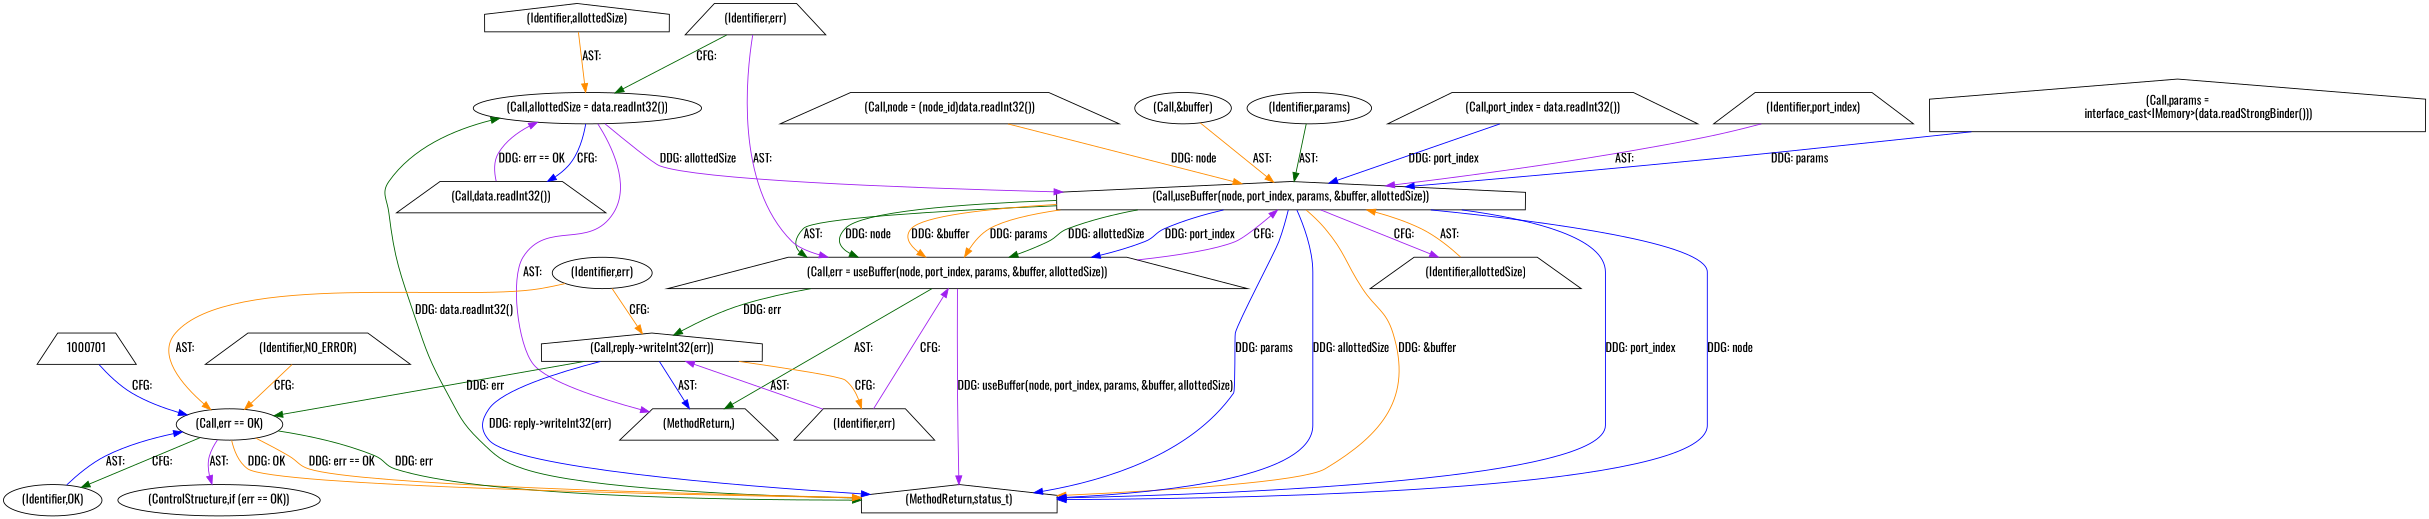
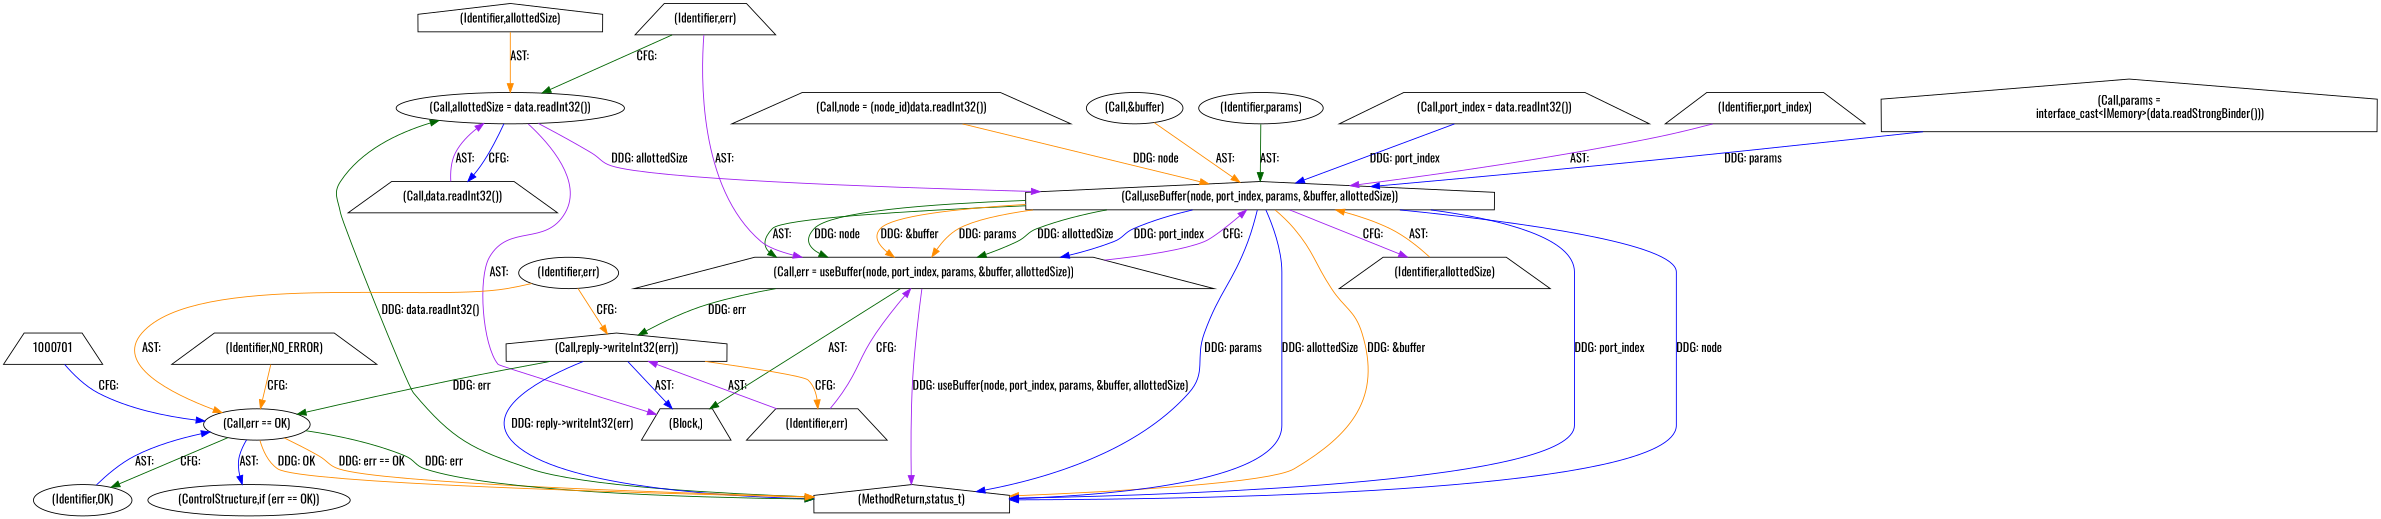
edge "(Call,data.readInt32())" -> "(Call,allottedSize = data.readInt32())": label "DDG: err == OK" -> "AST: "
node "(MethodReturn,)": label "(MethodReturn,)" -> "(Block,)"
edge "(Call,err == OK)" -> "(ControlStructure,if (err == OK))": color purple -> blue
